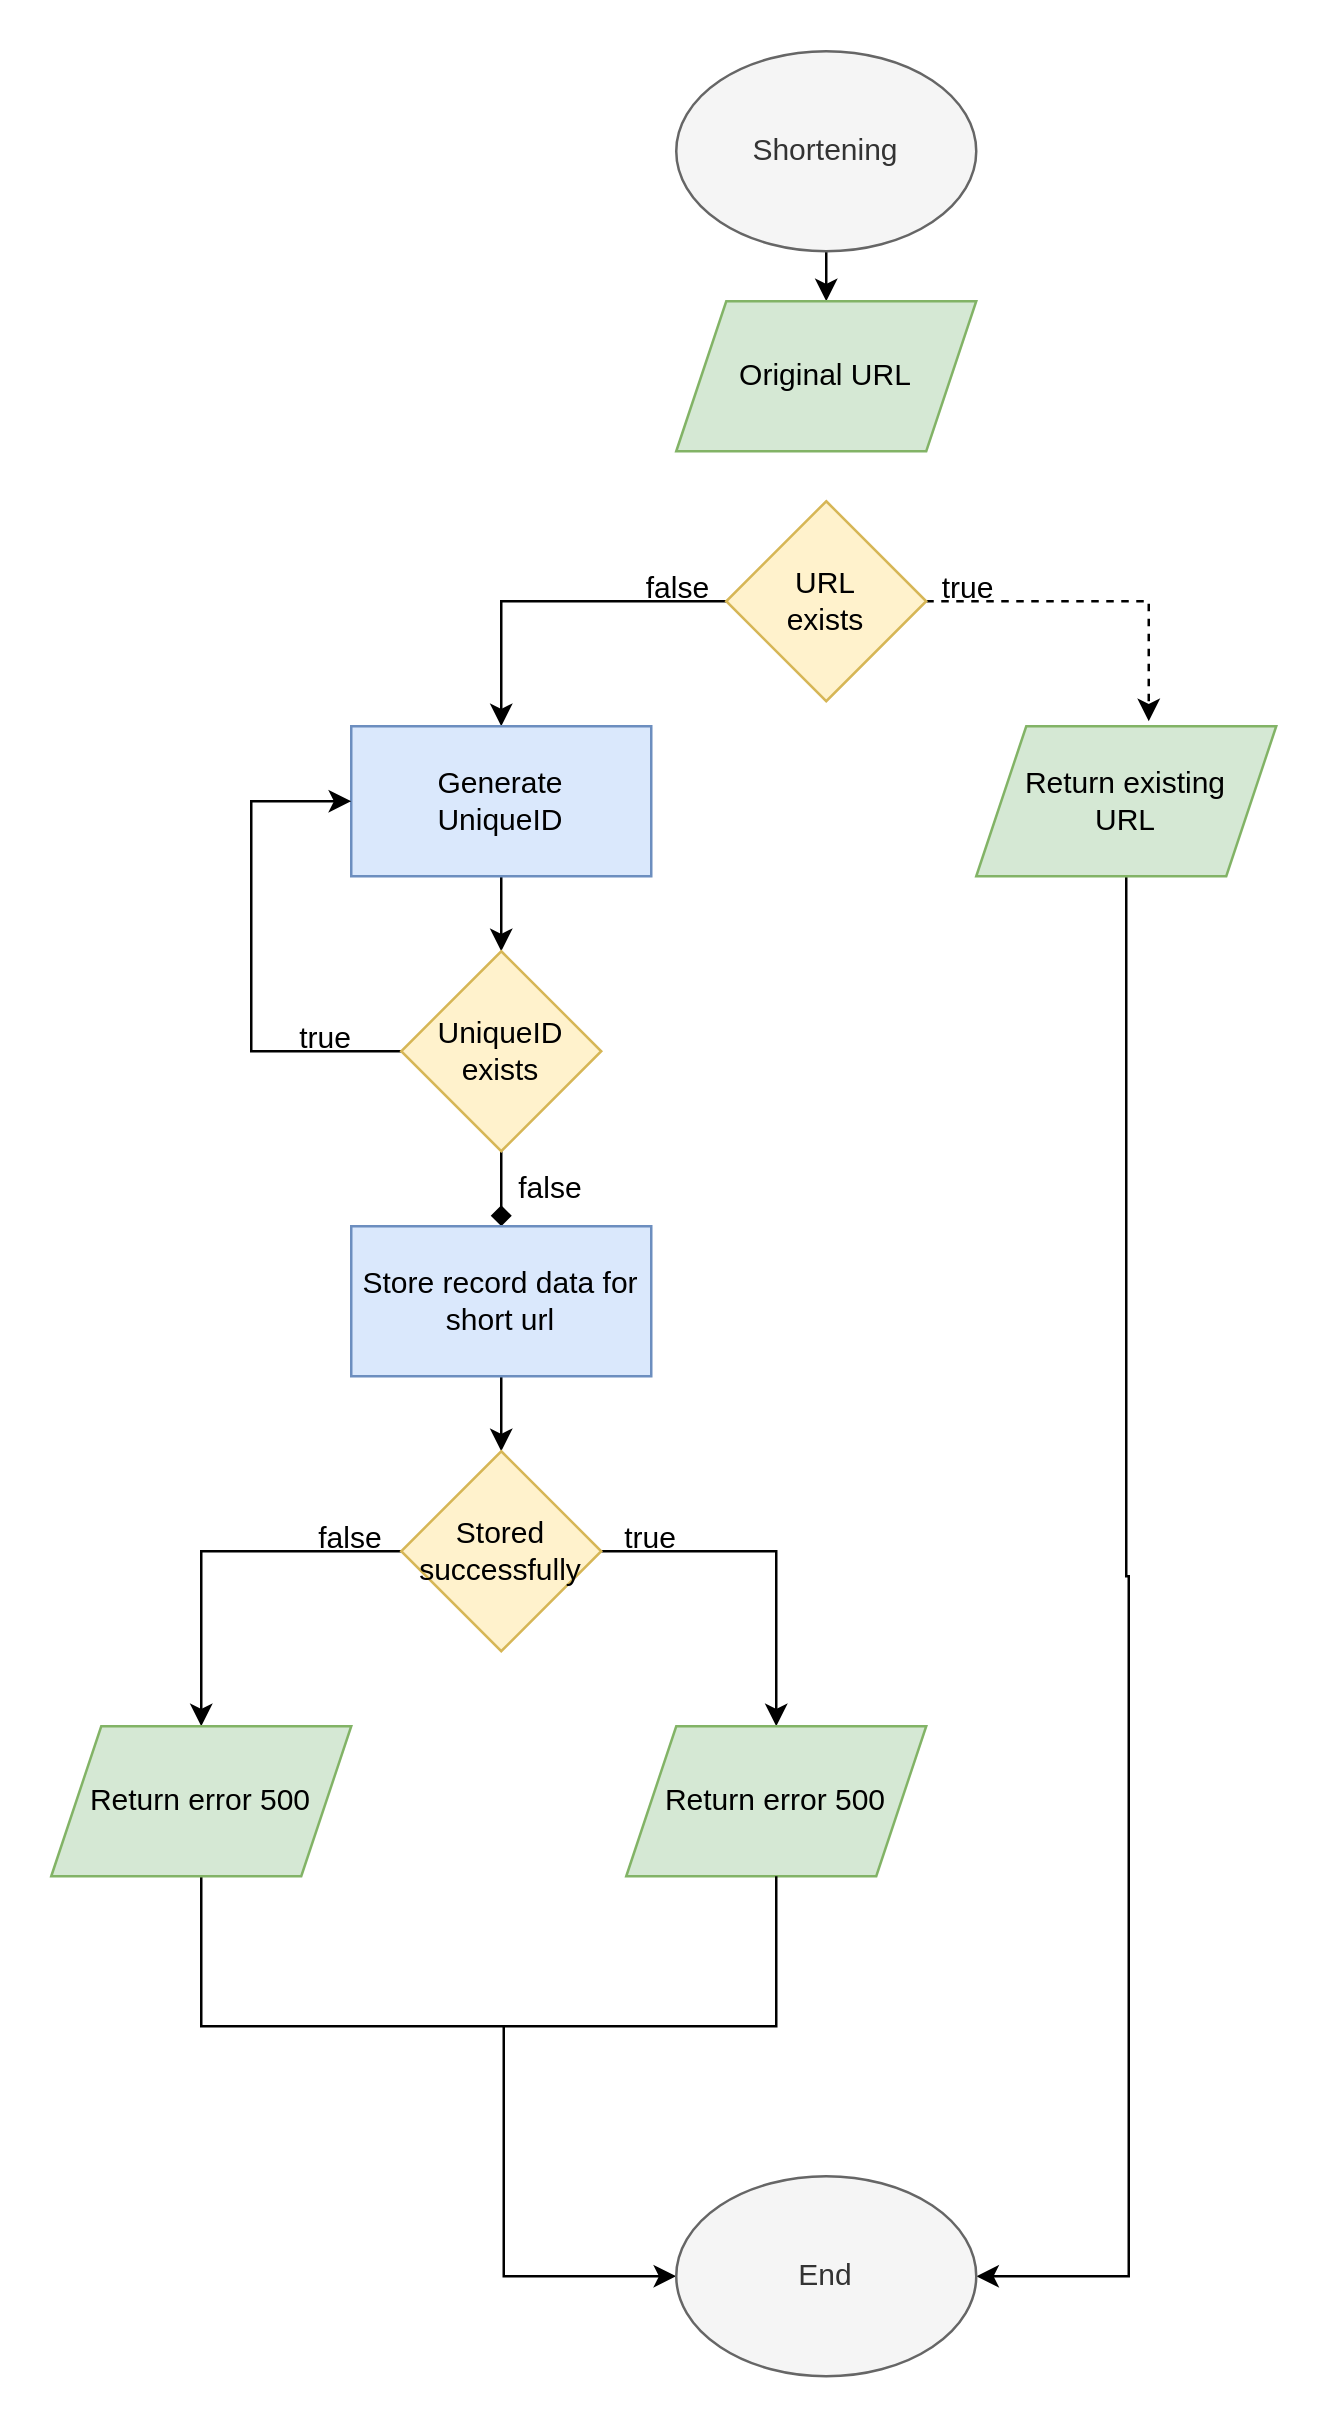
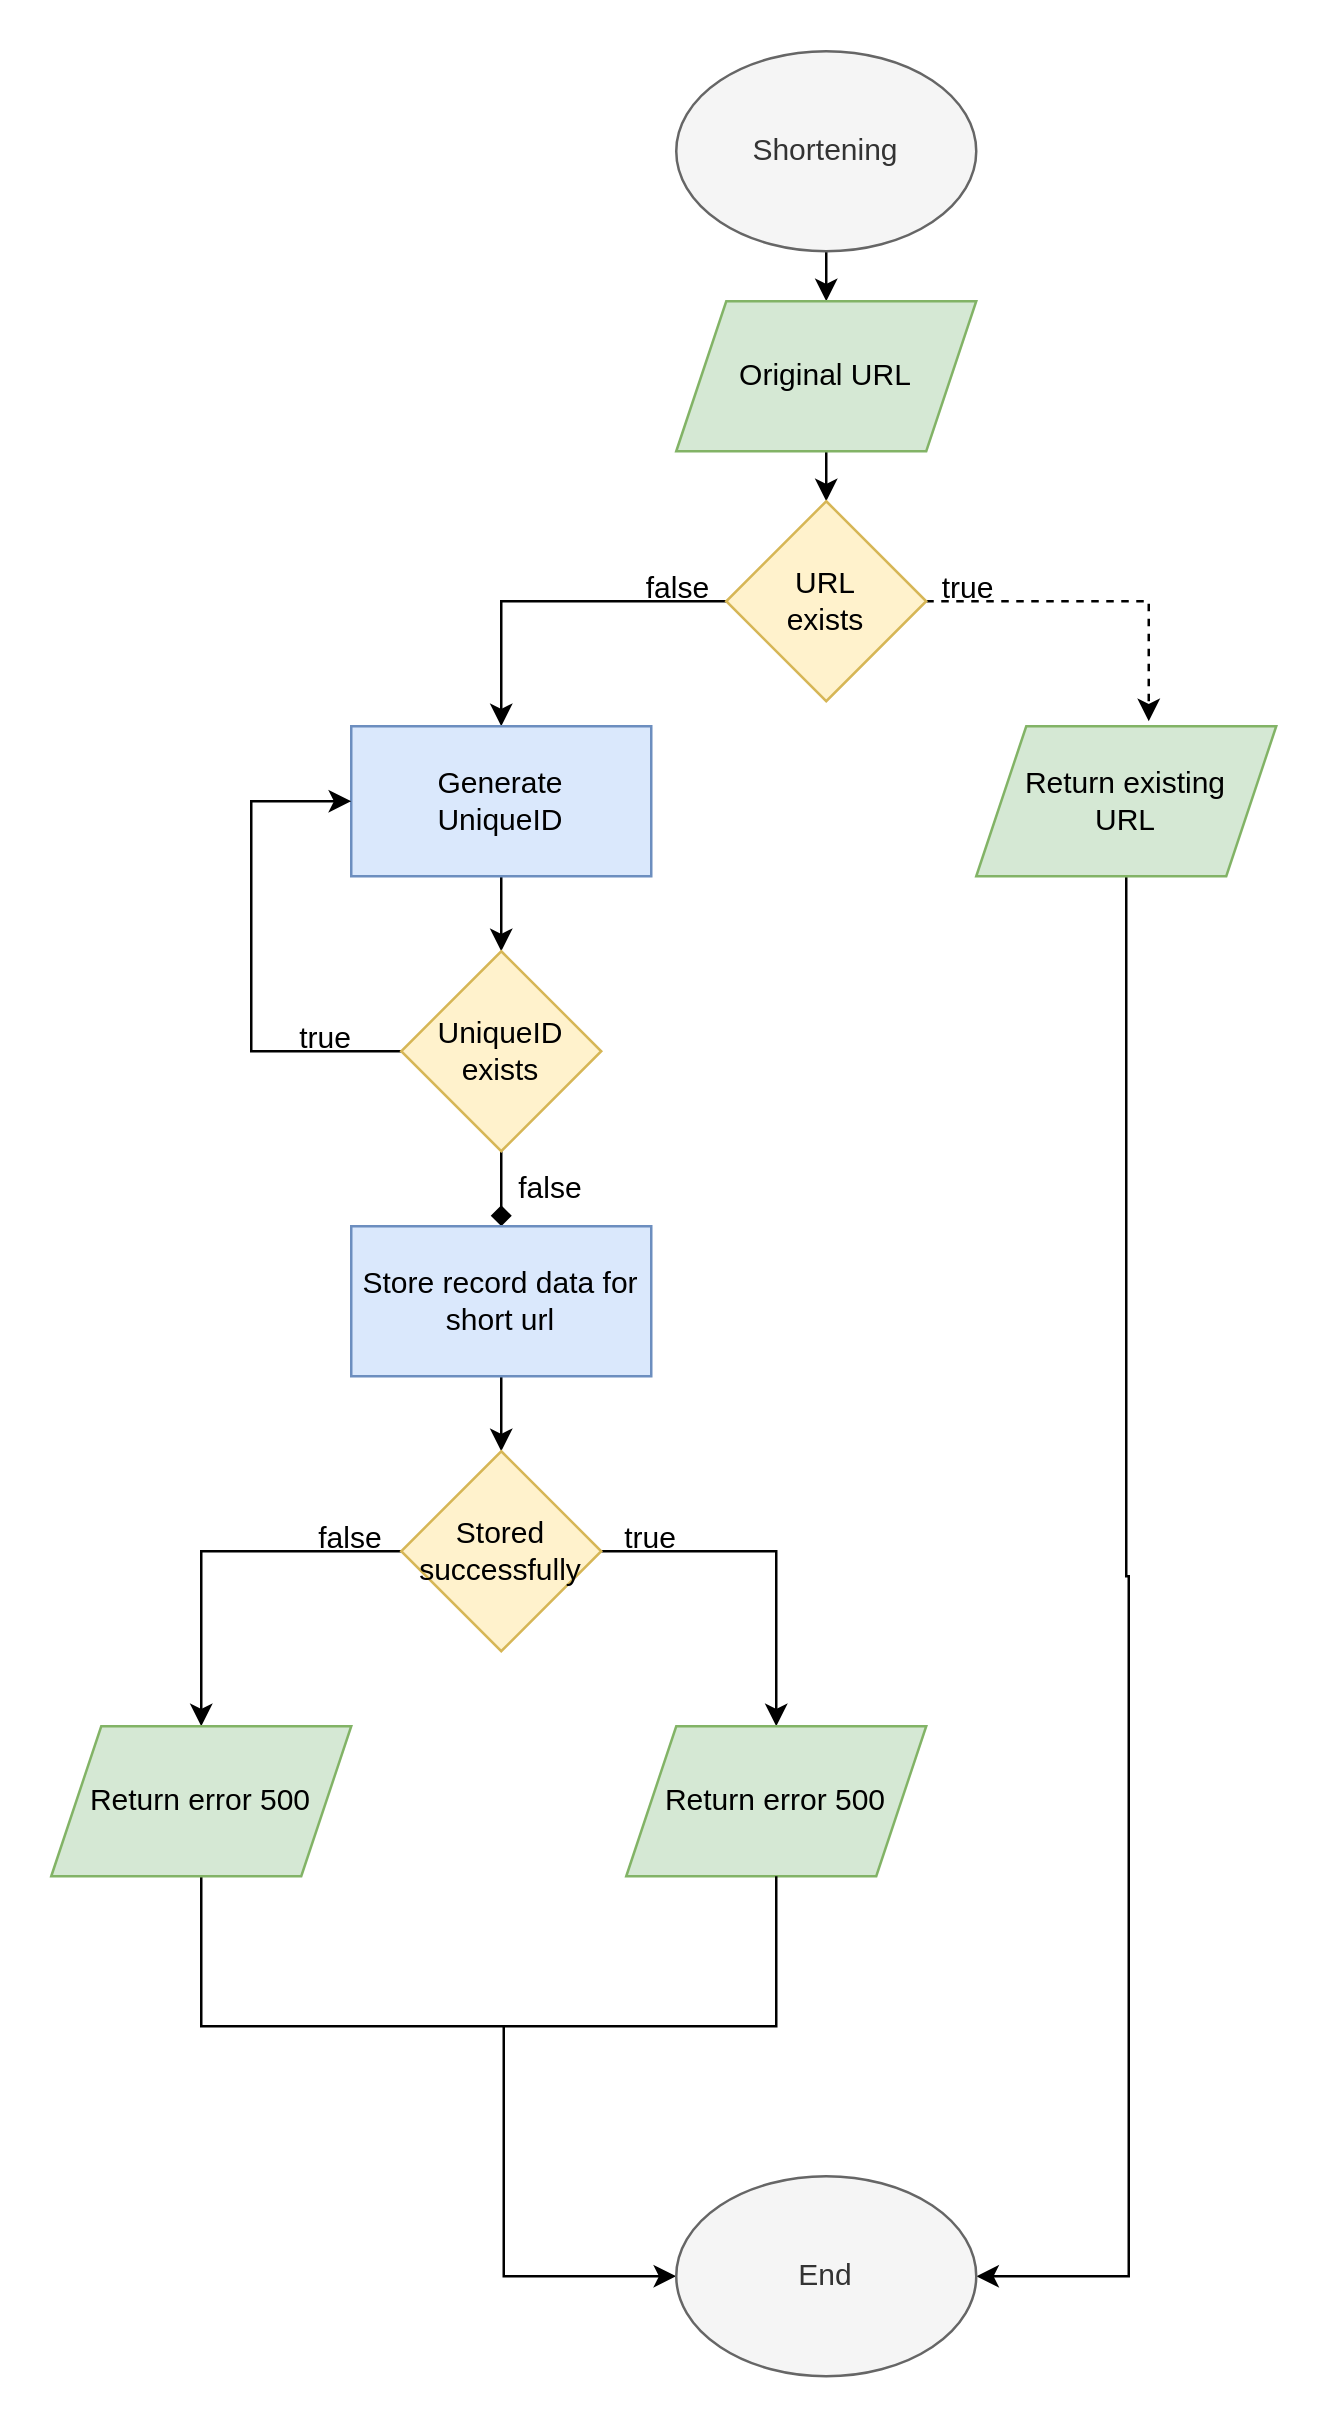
edge "Original URL" -> "URL exists": added
